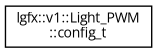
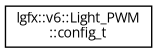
node "lgfx::v1::Light_PWM ::config_t": label "lgfx::v1::Light_PWM ::config_t" -> "lgfx::v6::Light_PWM ::config_t"
